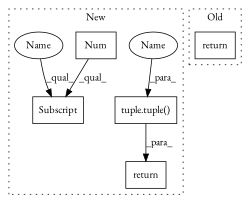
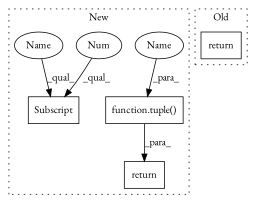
node "Num": shape box -> ellipse
node "tuple.tuple()": label "tuple.tuple()" -> "function.tuple()"
